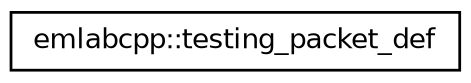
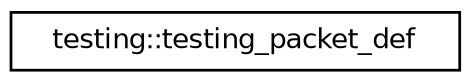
node "emlabcpp::testing_packet_def": label "emlabcpp::testing_packet_def" -> "testing::testing_packet_def"
